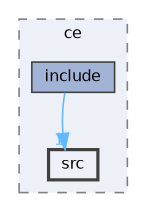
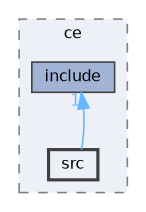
edge "include" -> "src": reversed
